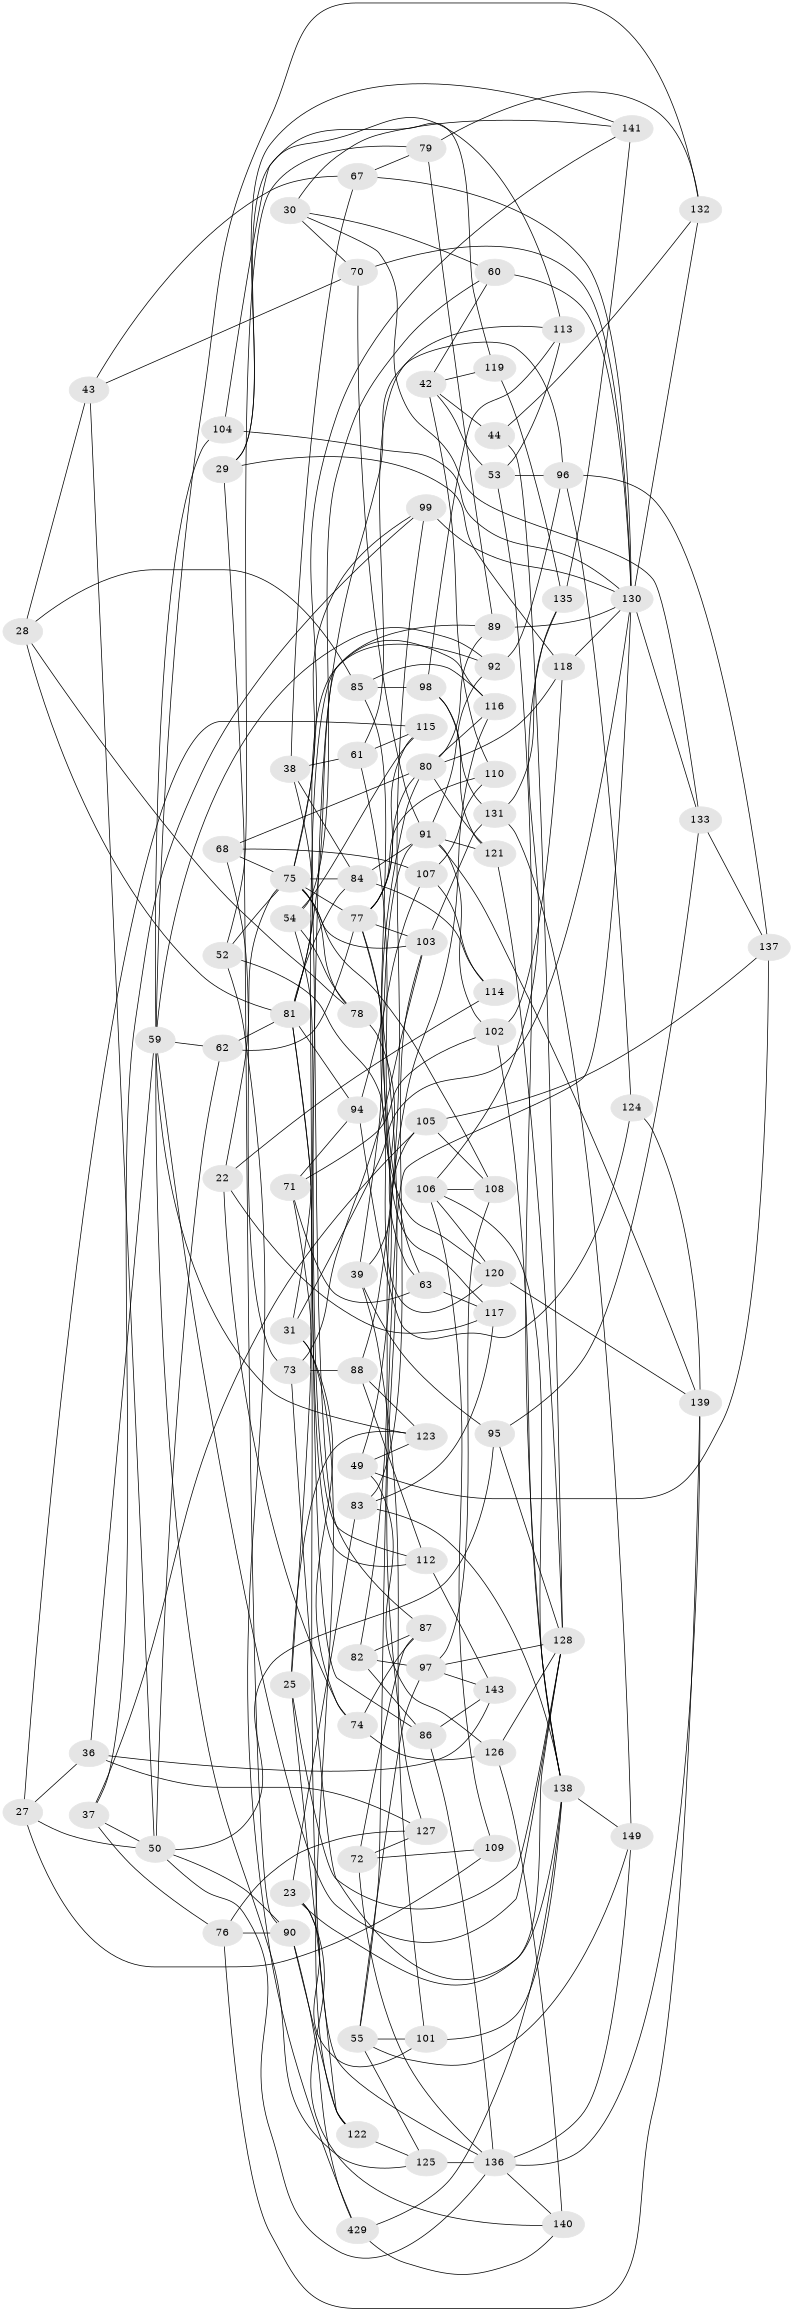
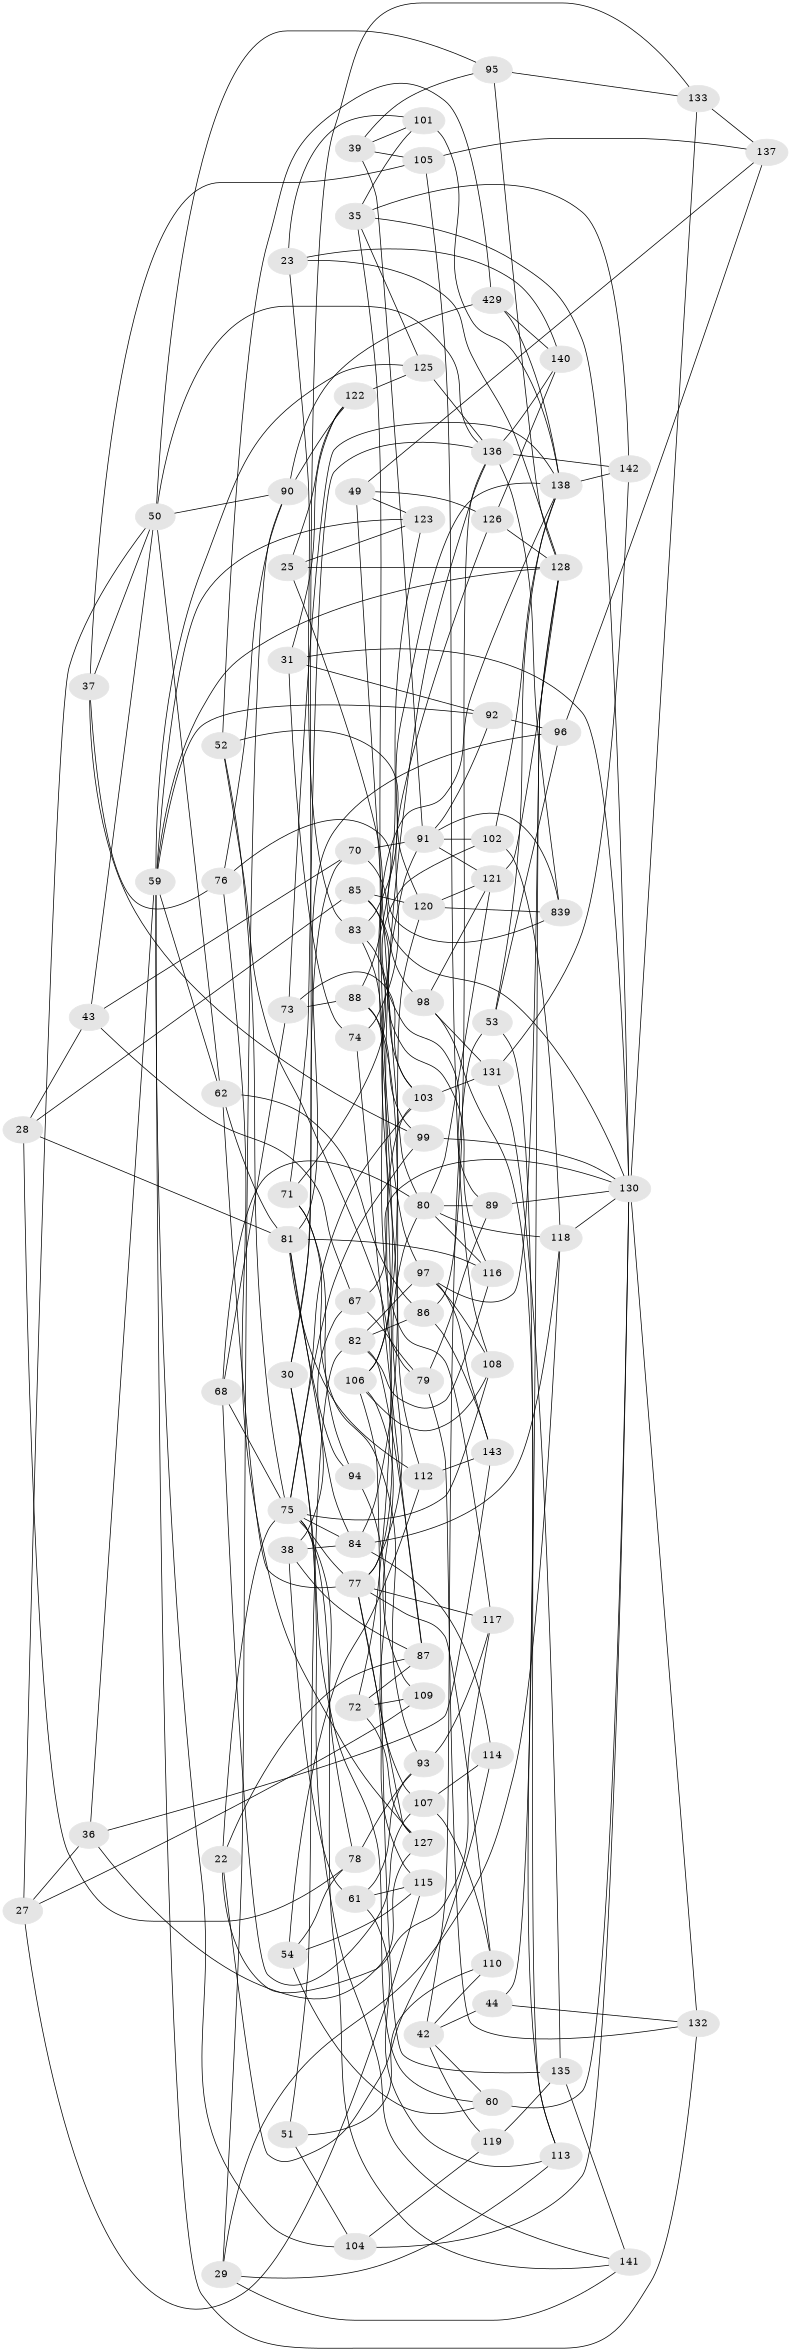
edge "121" -- "120": added
node "124": removed
node "63": label "63" -> "93"
node "139": label "139" -> "839"
edge "118" -- "84": added
edge "22" -- "74": now "22" -- "87"
edge "81" -- "86": now "62" -- "86"
node "149": label "149" -> "142"
node "55": label "55" -> "35"
node "51": added
